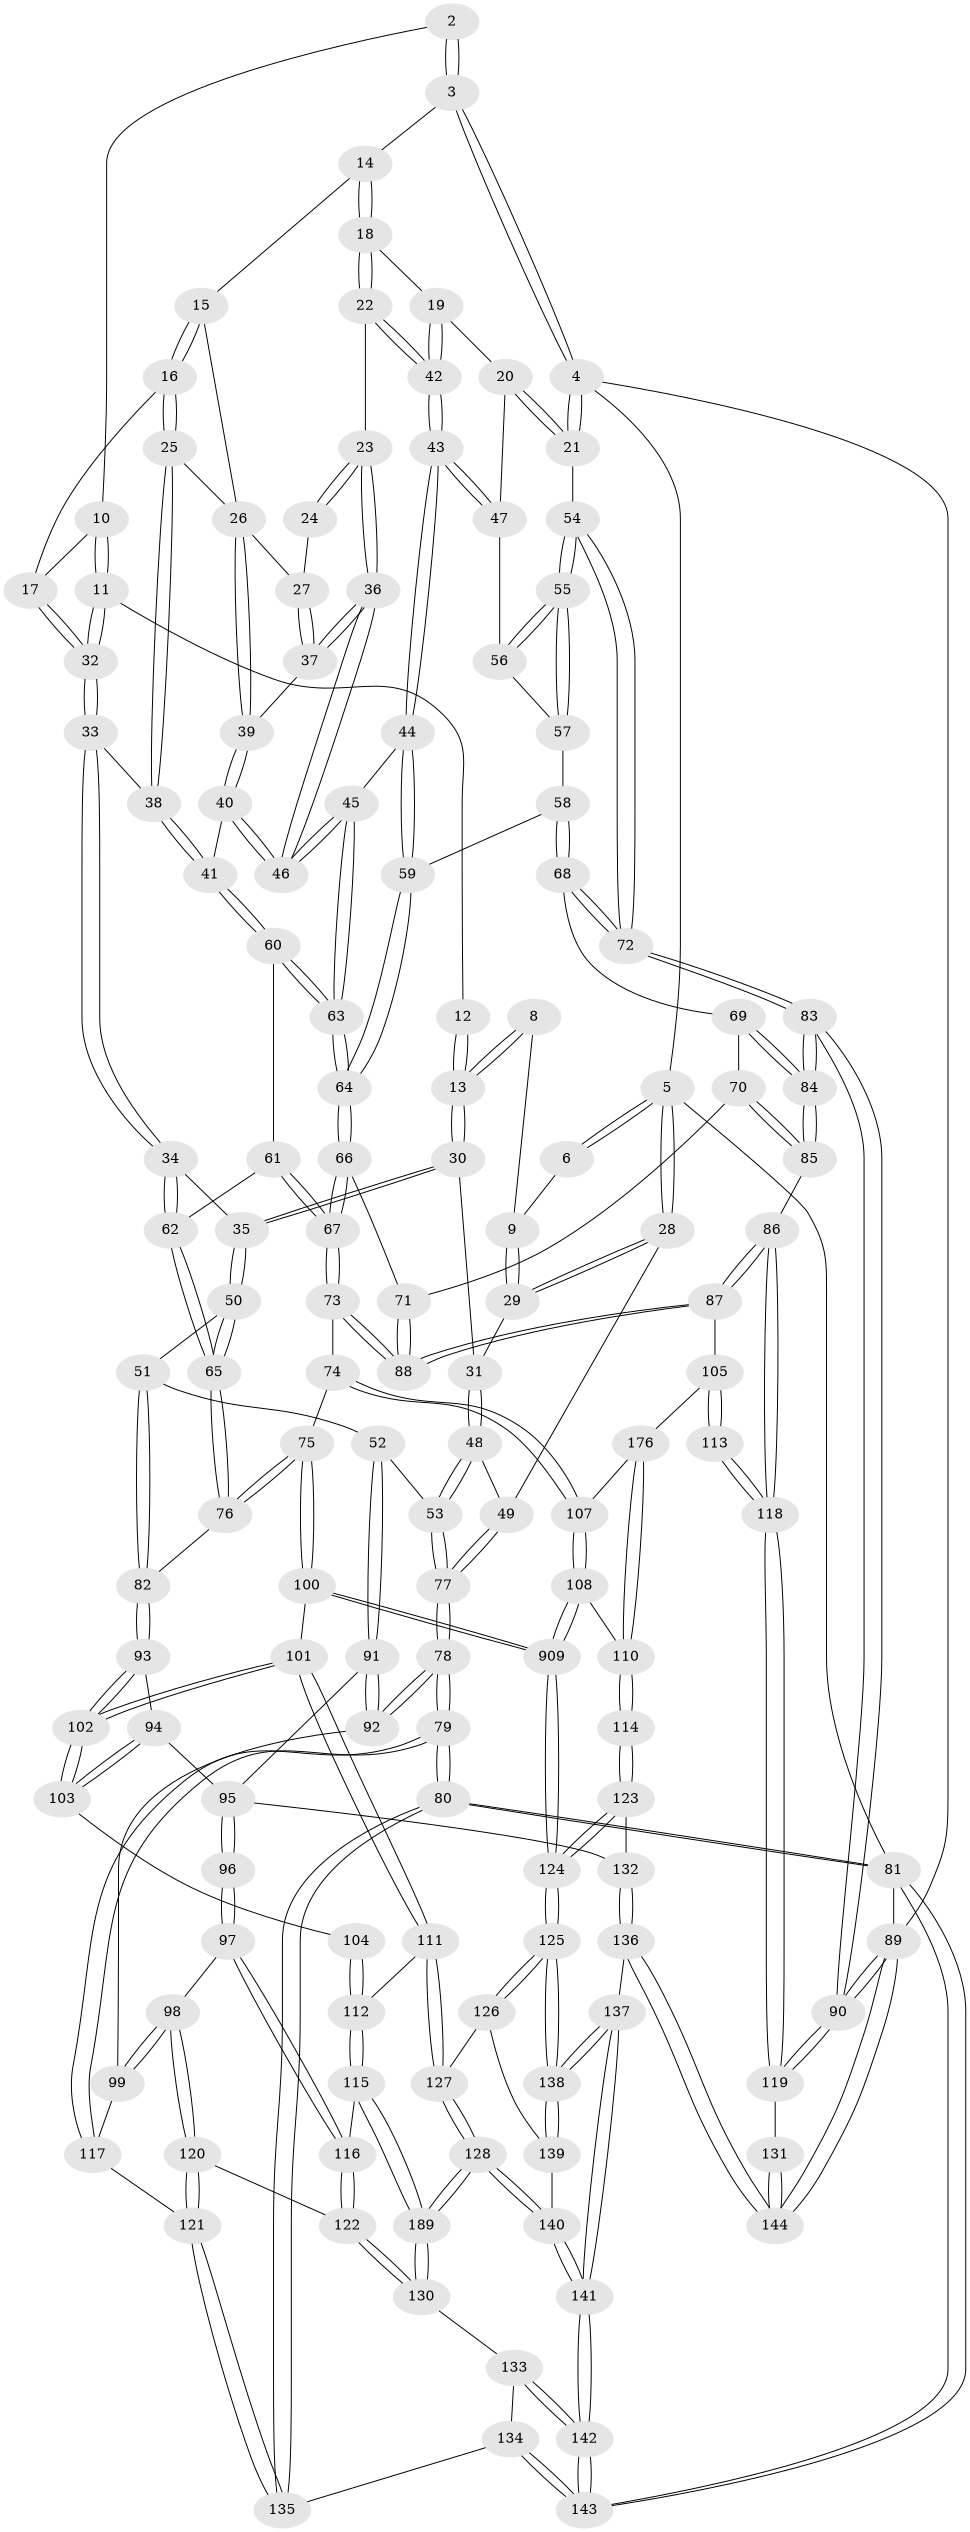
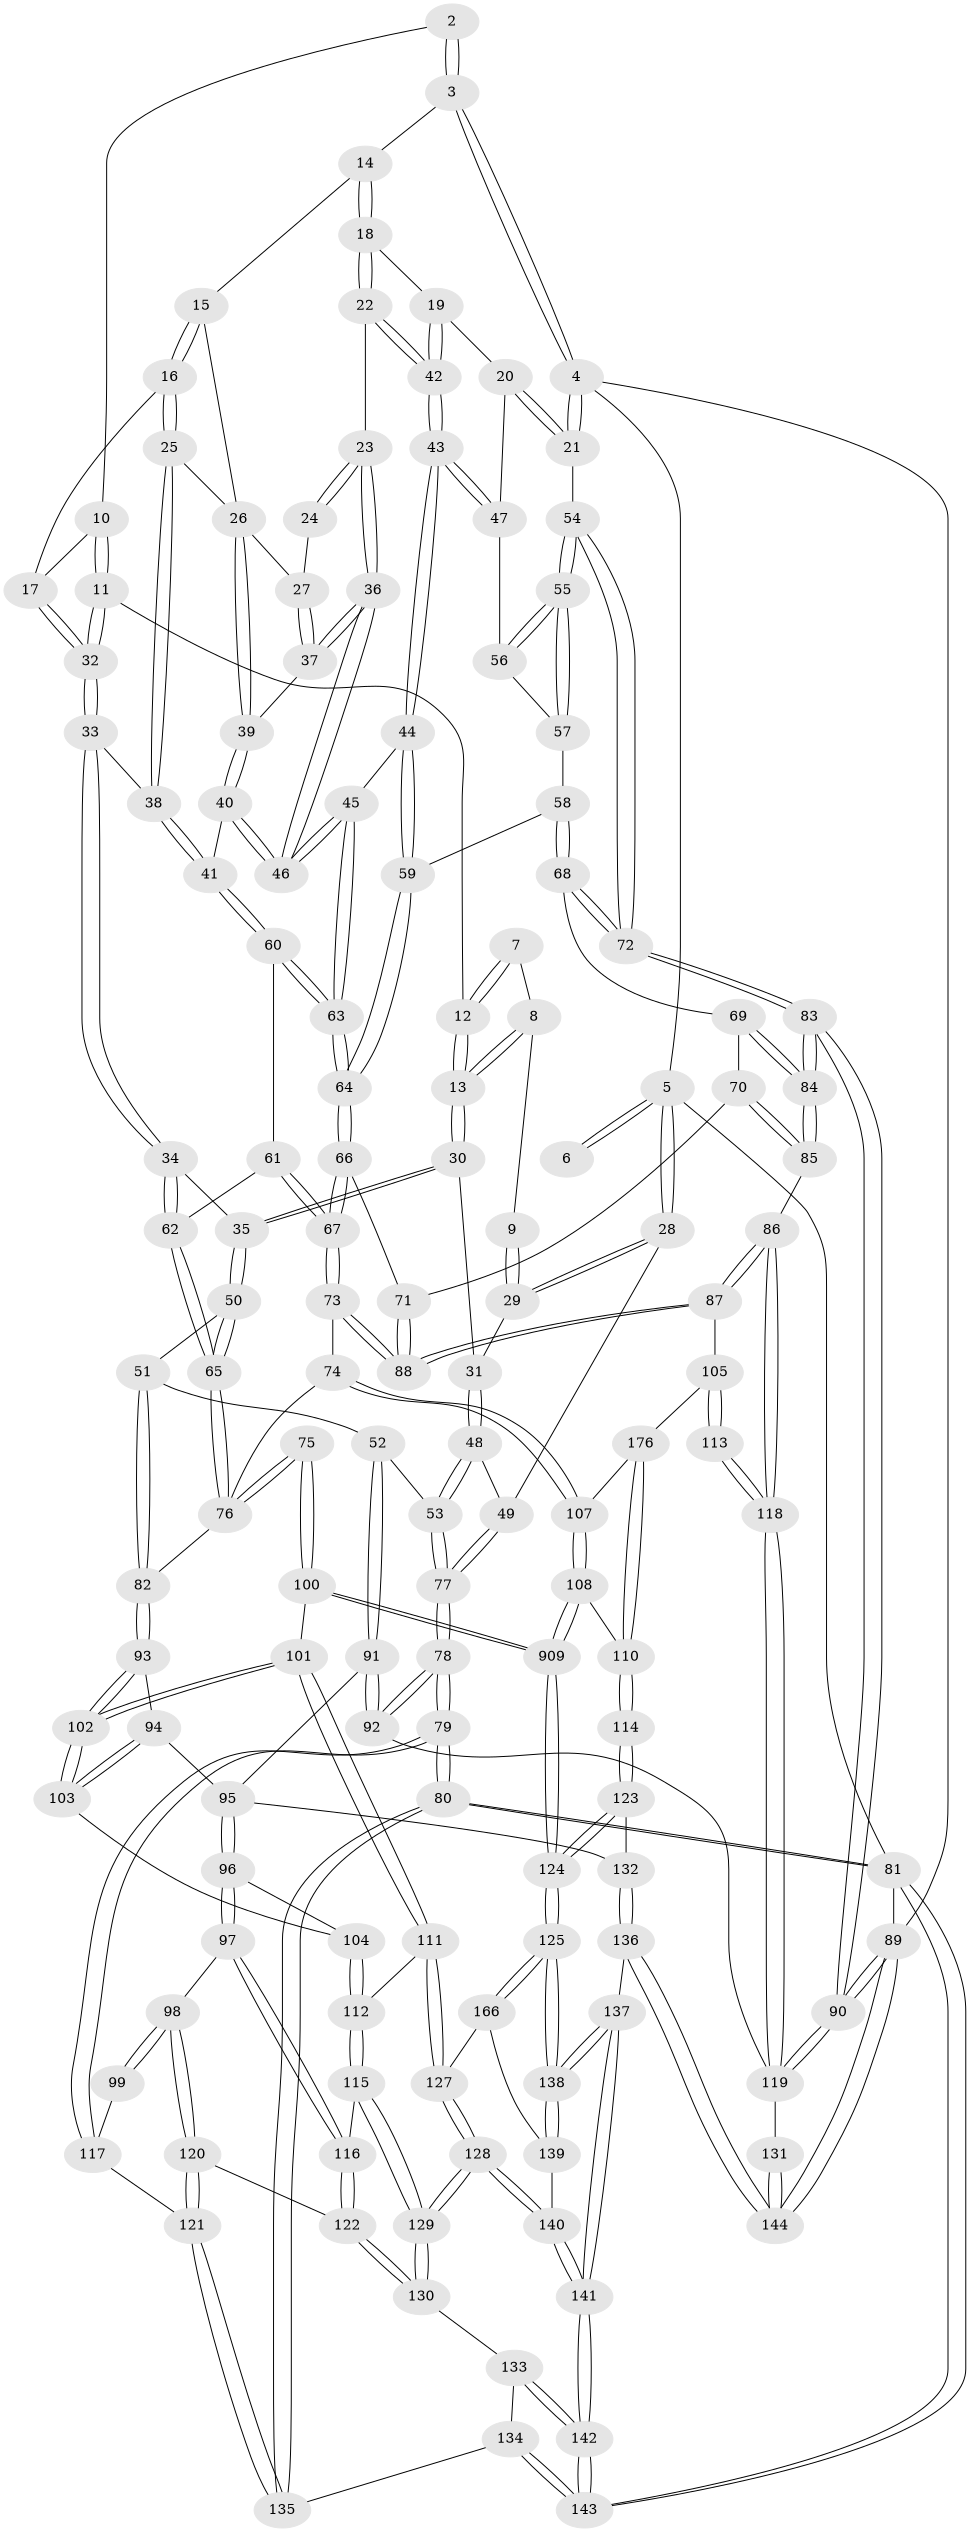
node "7": added
edge "6" -- "9": removed
edge "74" -- "75": now "74" -- "76"
edge "92" -- "99": now "92" -- "119"
edge "96" -- "104": added
node "126": label "126" -> "166"
node "189": label "189" -> "129"
